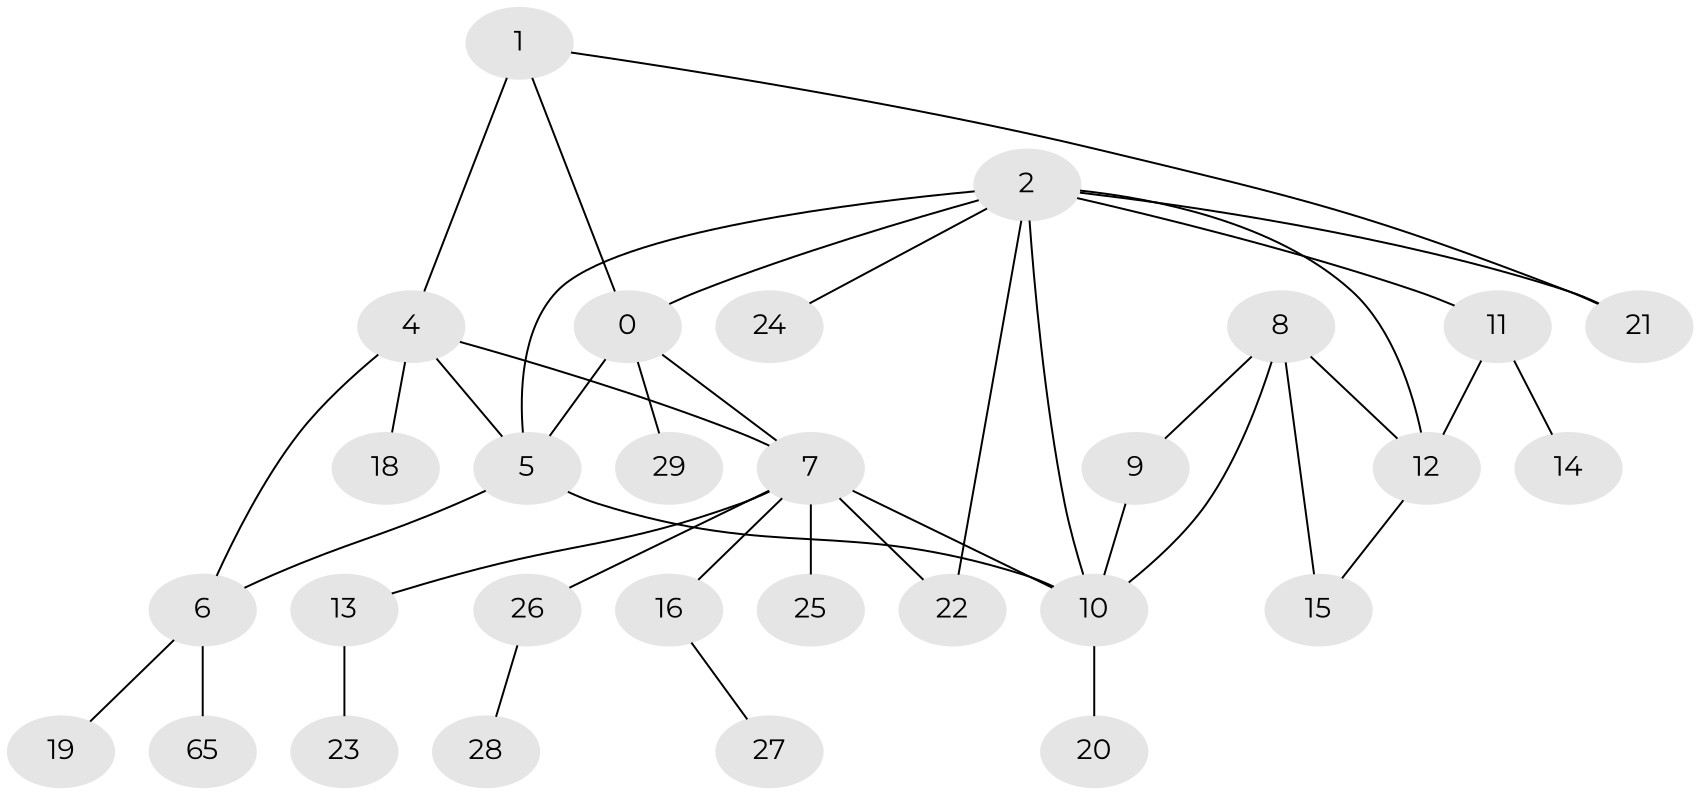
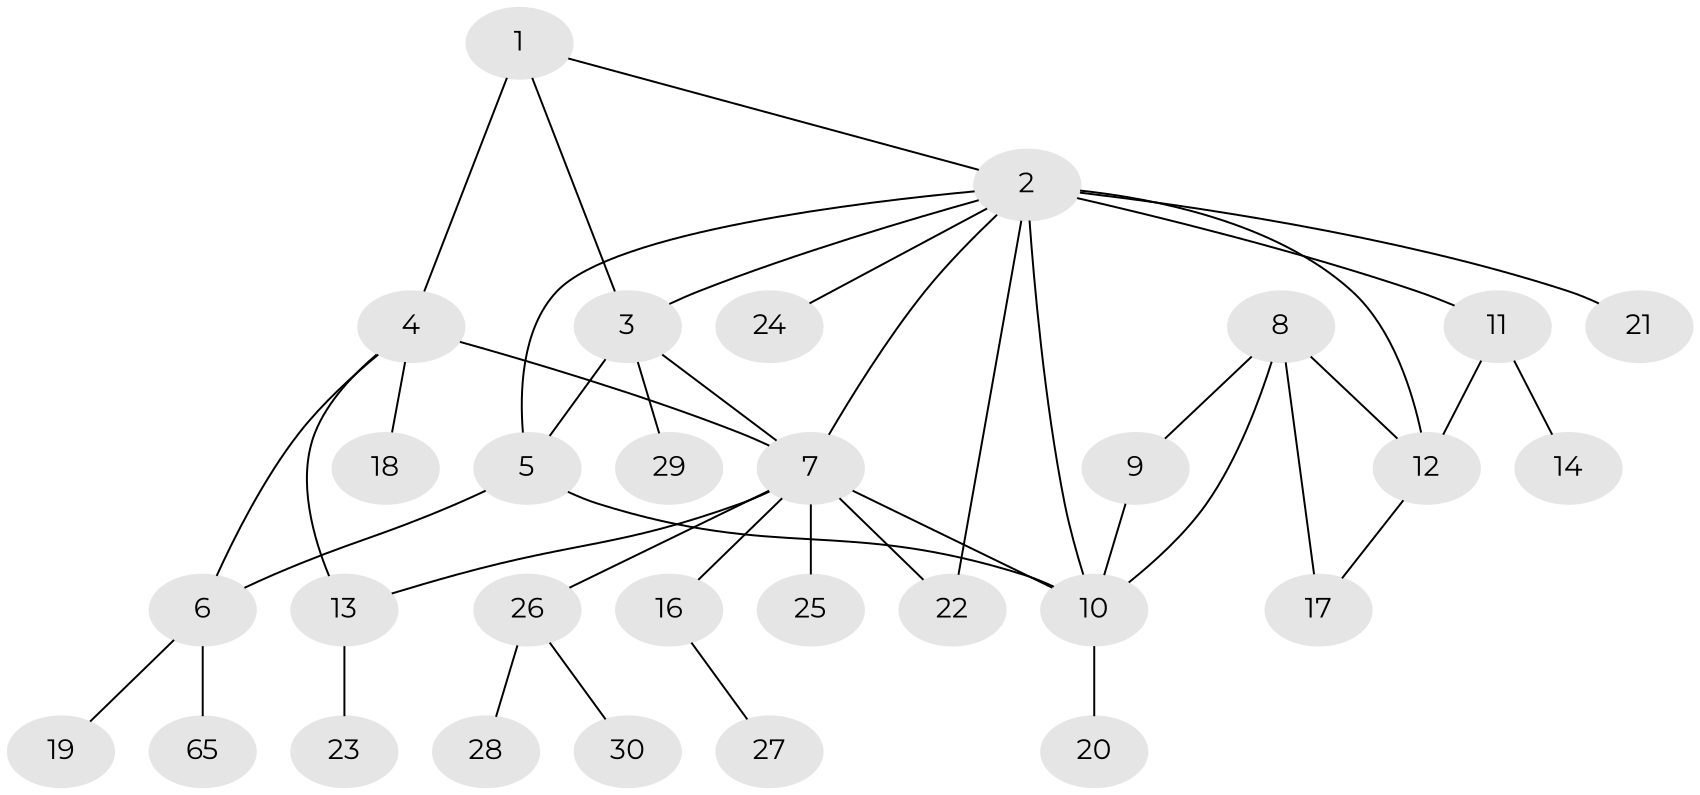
edge "1" -- "21": now "1" -- "2"
edge "2" -- "7": added
node "0": label "0" -> "3"
edge "4" -- "5": now "4" -- "13"
node "15": label "15" -> "17"
node "30": added
